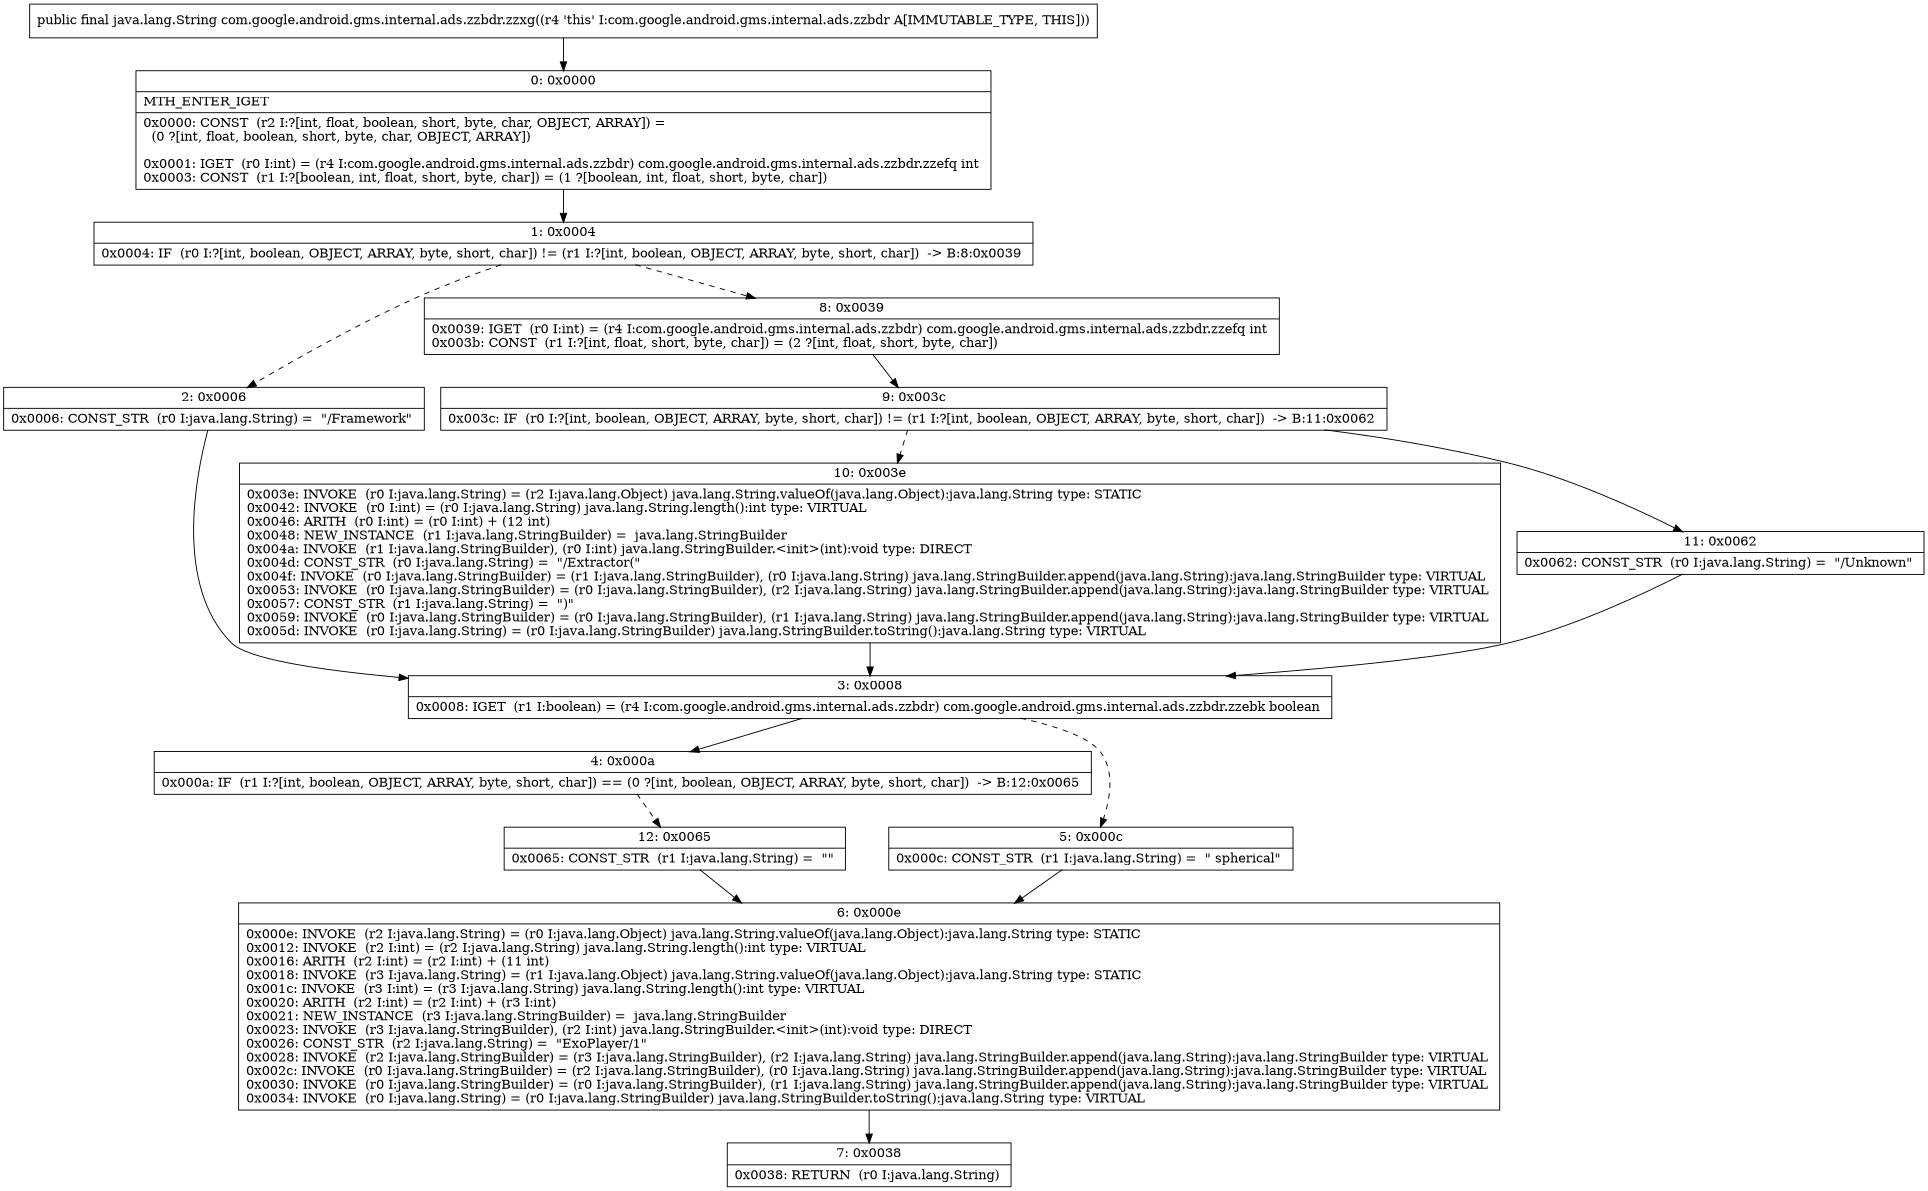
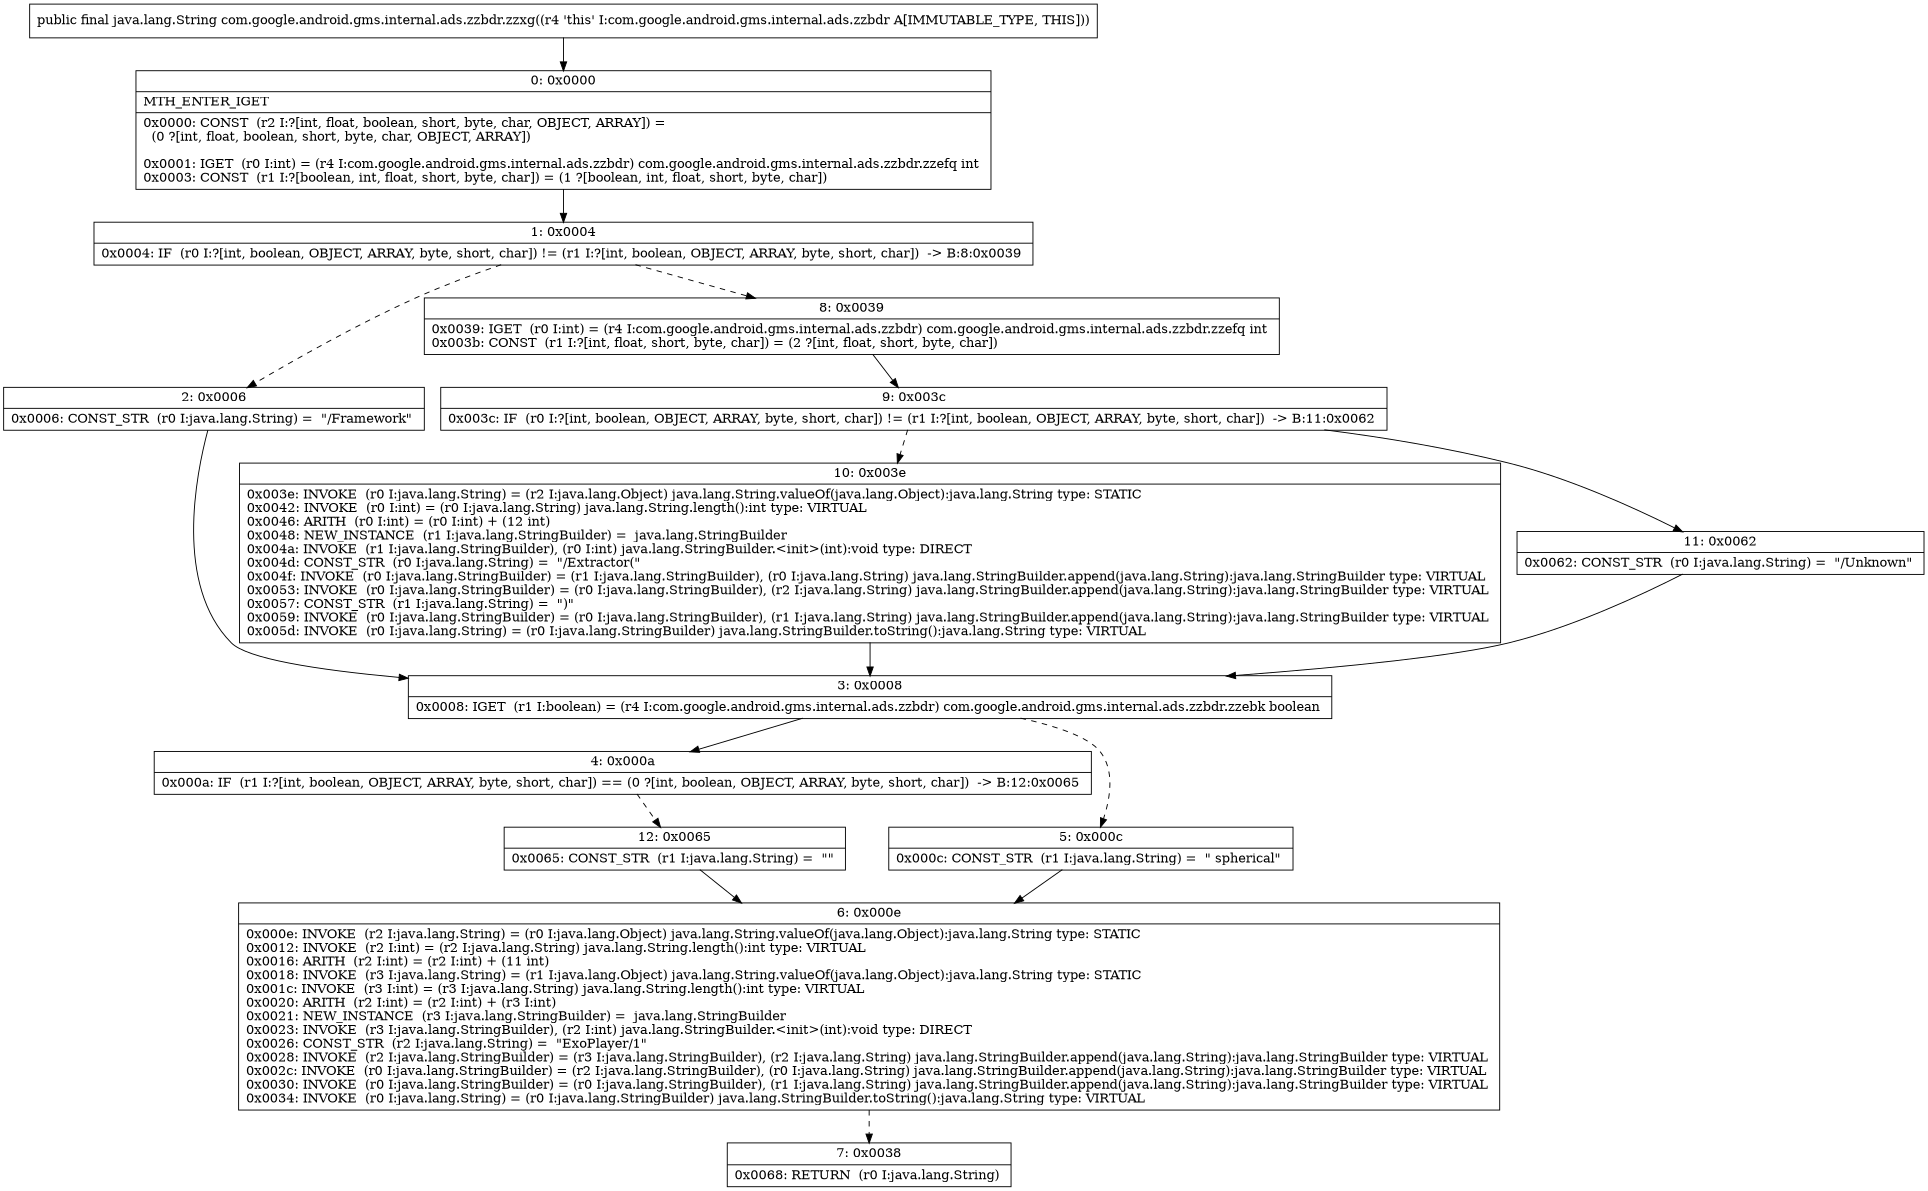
edge "6: 0x000e" -> "7: 0x0038": style solid -> dashed
node "7: 0x0038": text "0x0038: RETURN  (r0 I:java.lang.String)" -> "0x0068: RETURN  (r0 I:java.lang.String)"
